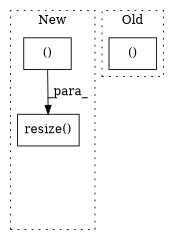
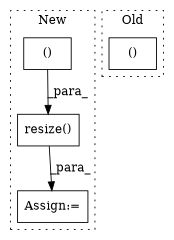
node "Assign:=": added
